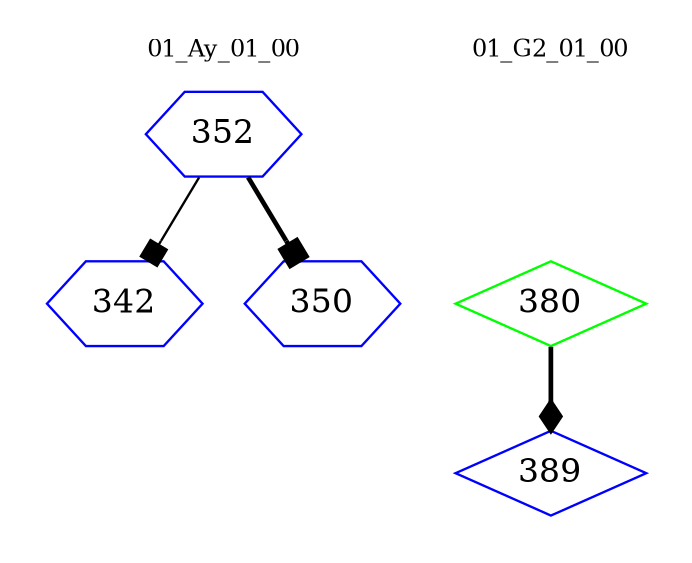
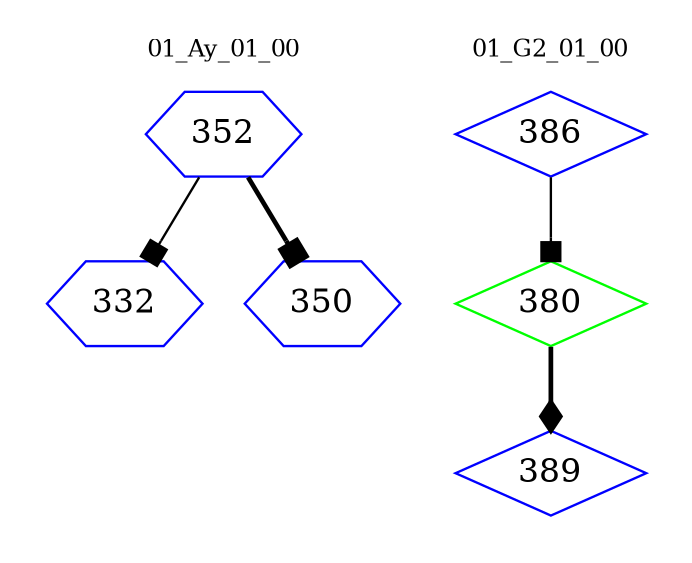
node "386": added
node "342": label "342" -> "332"
